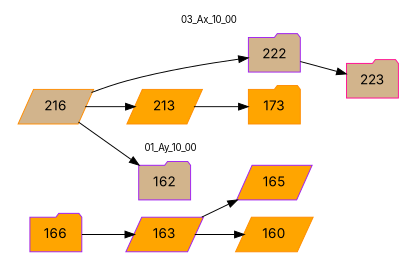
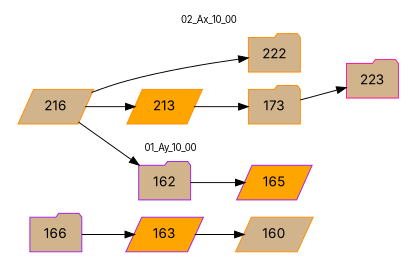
cluster "03_Ax_10_00": label "03_Ax_10_00" -> "02_Ax_10_00"
node "222": color purple -> darkorange
edge "222" -> "223": now "173" -> "223"
node "173": fillcolor orange -> tan
edge "163" -> "165": now "162" -> "165"
node "166": fillcolor orange -> tan
node "160": fillcolor orange -> tan
